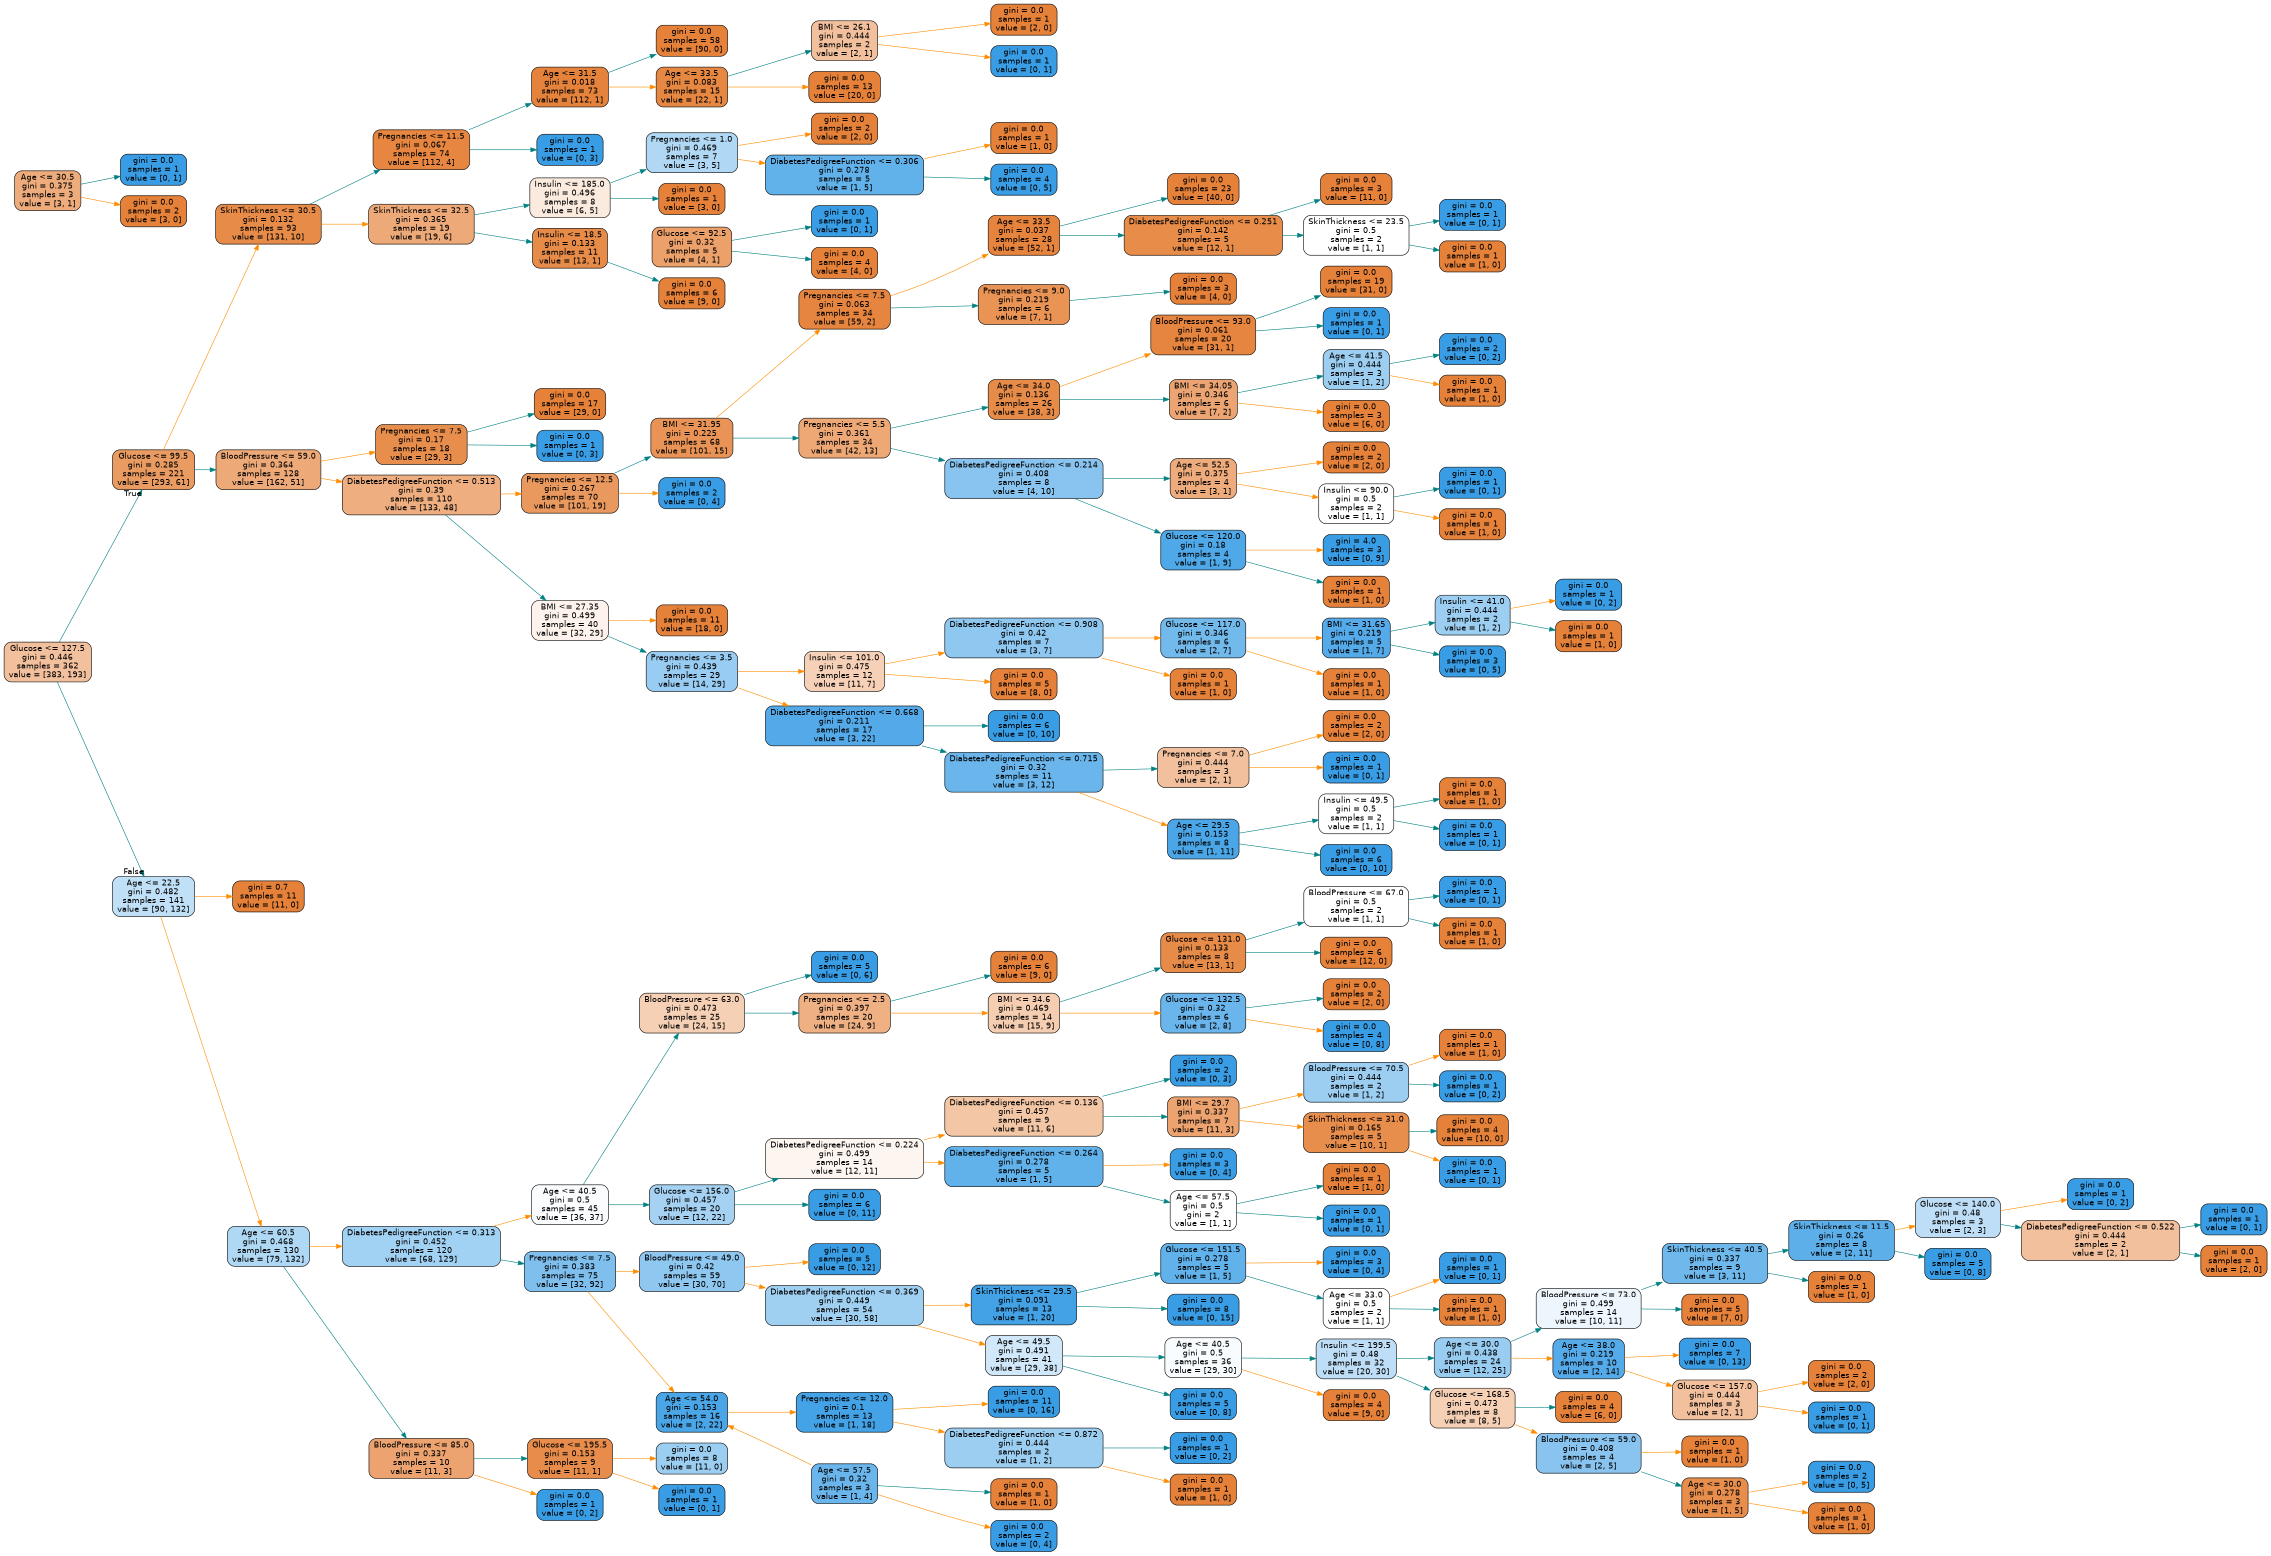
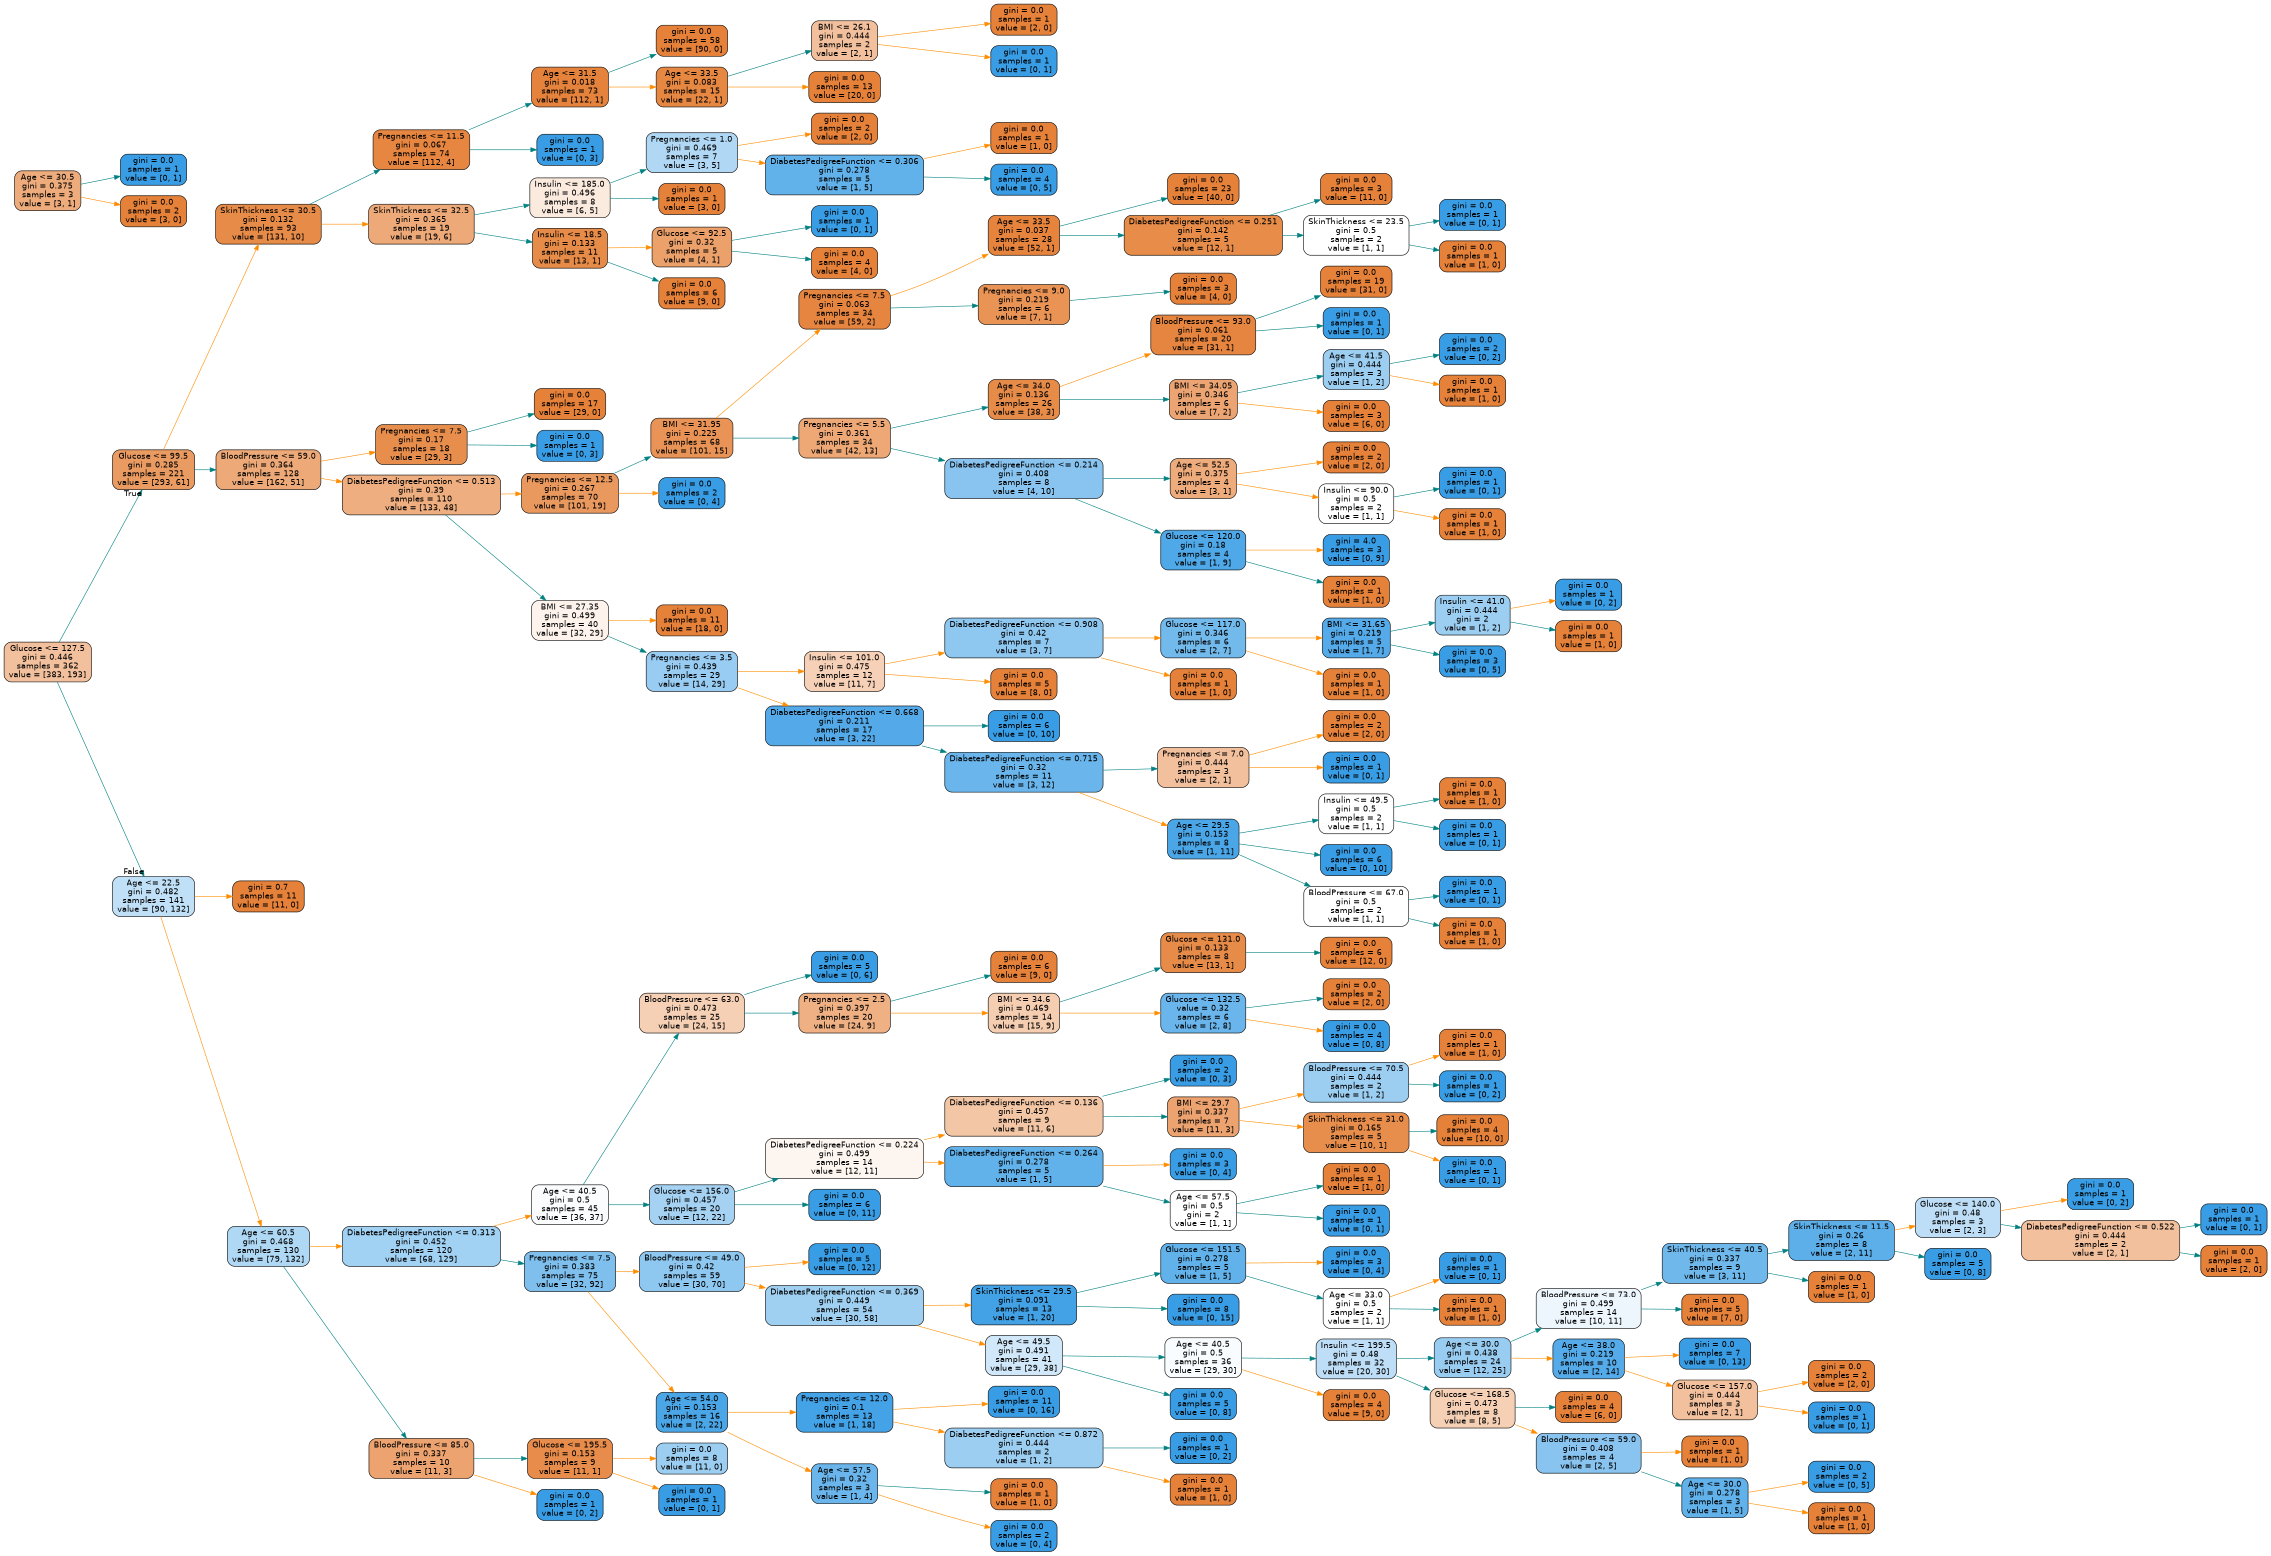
edge "Insulin <= 18.5 gini = 0.133 samples = 11 value = [13, 1]" -> "Glucose <= 92.5 gini = 0.32 samples = 5 value = [4, 1]": added
node "Insulin <= 41.0 gini = 0.444 samples = 2 value = [1, 2]": label "Insulin <= 41.0 gini = 0.444 samples = 2 value = [1, 2]" -> "Insulin <= 41.0 gini = 0.444 gini = 2 value = [1, 2]"
edge "Glucose <= 131.0 gini = 0.133 samples = 8 value = [13, 1]" -> "BloodPressure <= 67.0 gini = 0.5 samples = 2 value = [1, 1]": now "Age <= 29.5 gini = 0.153 samples = 8 value = [1, 11]" -> "BloodPressure <= 67.0 gini = 0.5 samples = 2 value = [1, 1]"
node "Glucose <= 132.5 gini = 0.32 samples = 6 value = [2, 8]": label "Glucose <= 132.5 gini = 0.32 samples = 6 value = [2, 8]" -> "Glucose <= 132.5 value = 0.32 samples = 6 value = [2, 8]"
edge "Age <= 57.5 gini = 0.32 samples = 3 value = [1, 4]" -> "Age <= 54.0 gini = 0.153 samples = 16 value = [2, 22]": reversed
node "Age <= 30.0 gini = 0.278 samples = 3 value = [1, 5]": fillcolor #e88e4d -> #61b1ea
